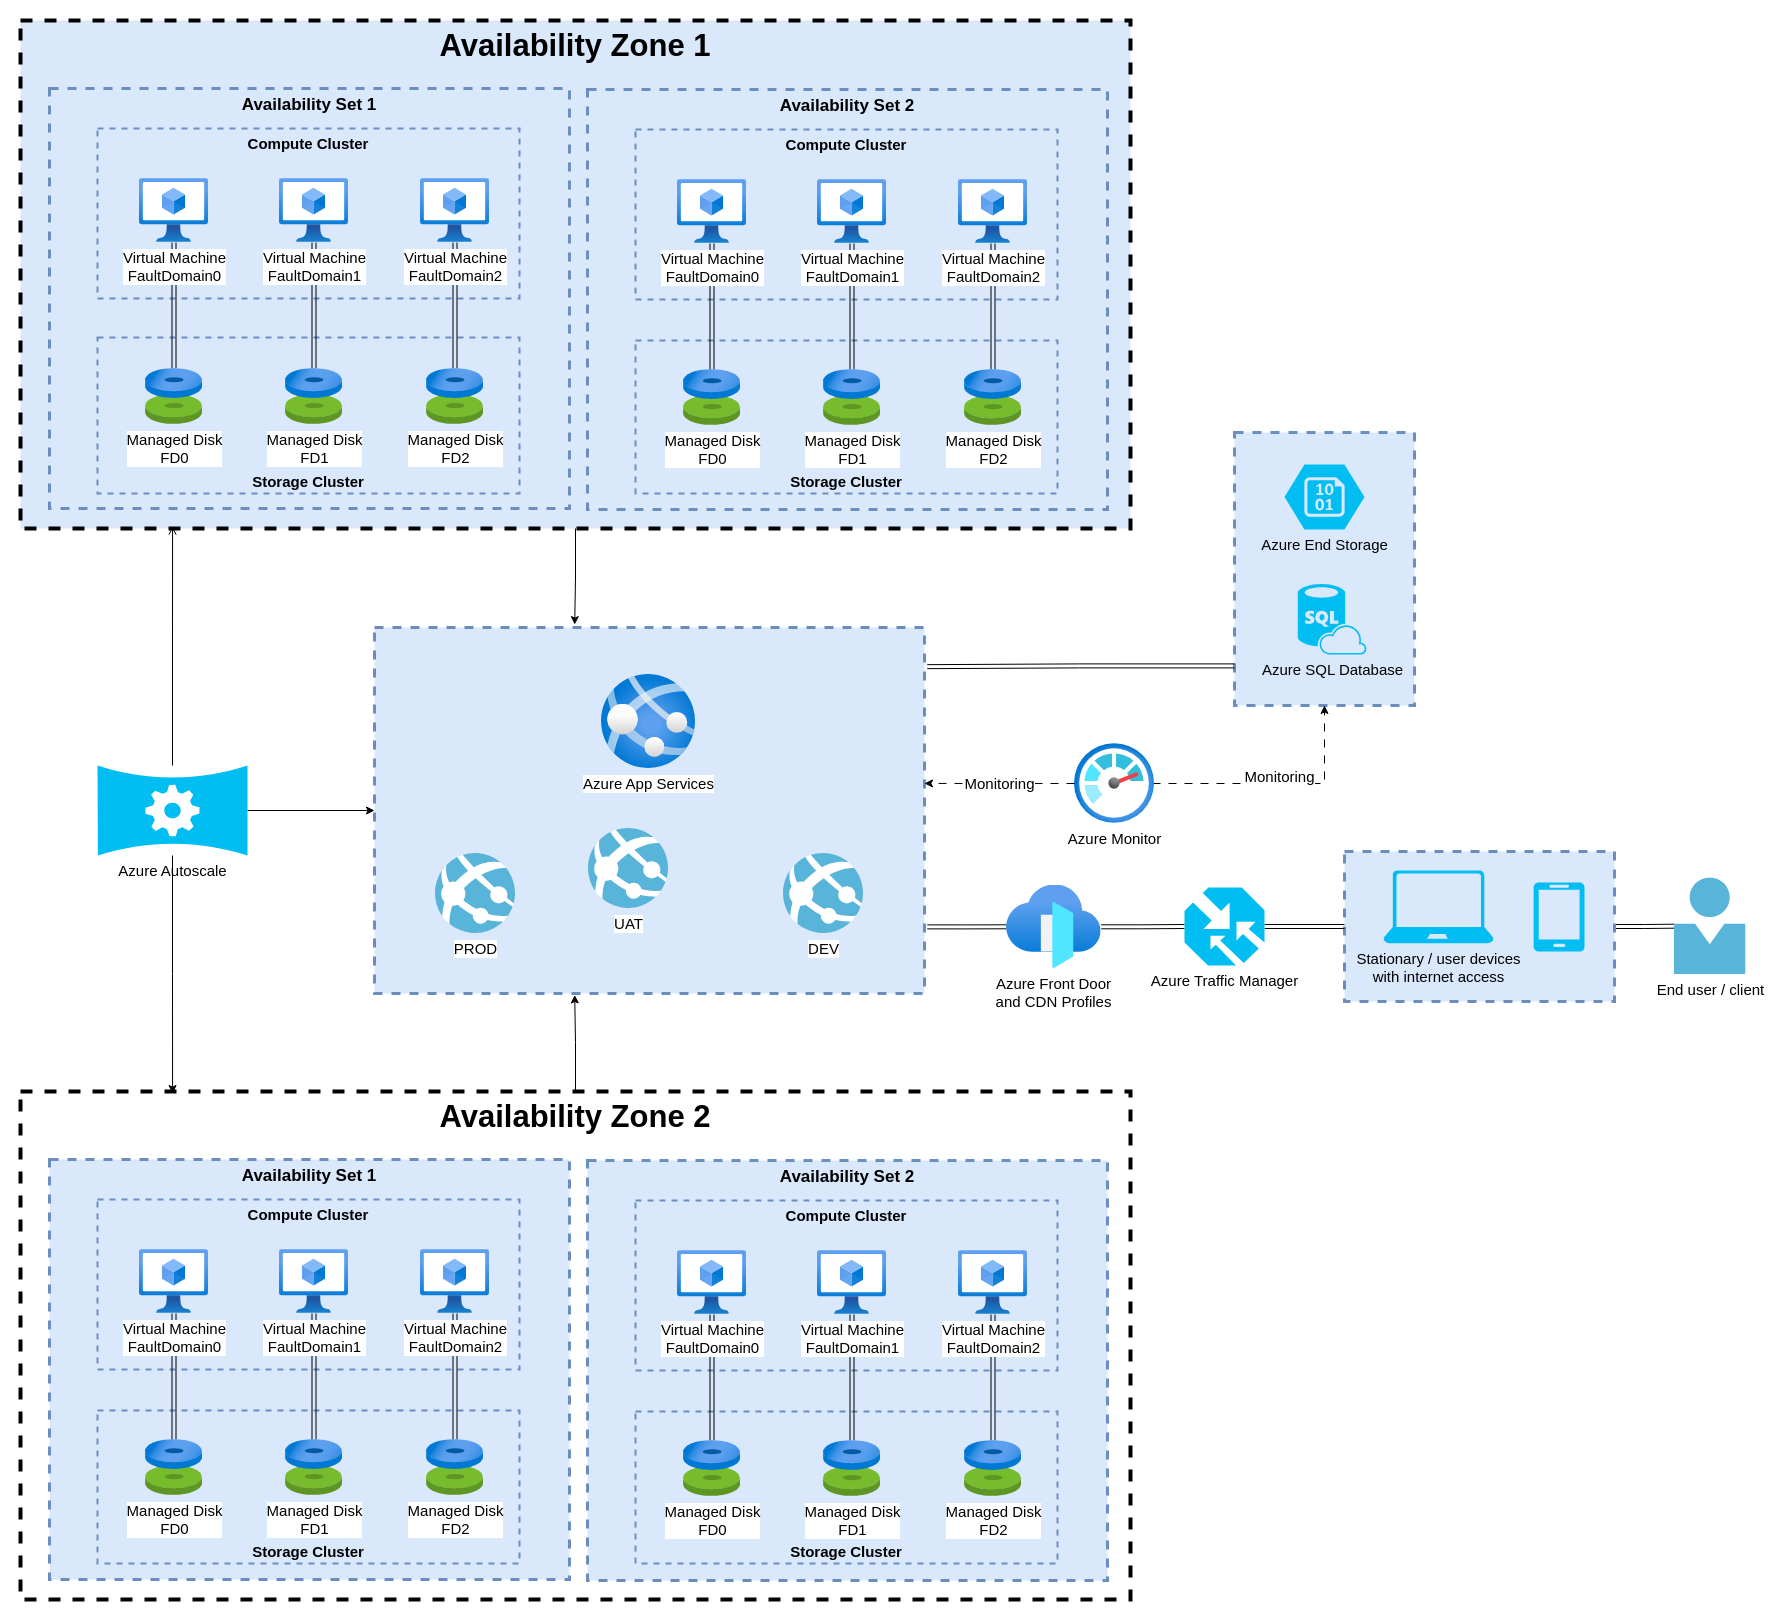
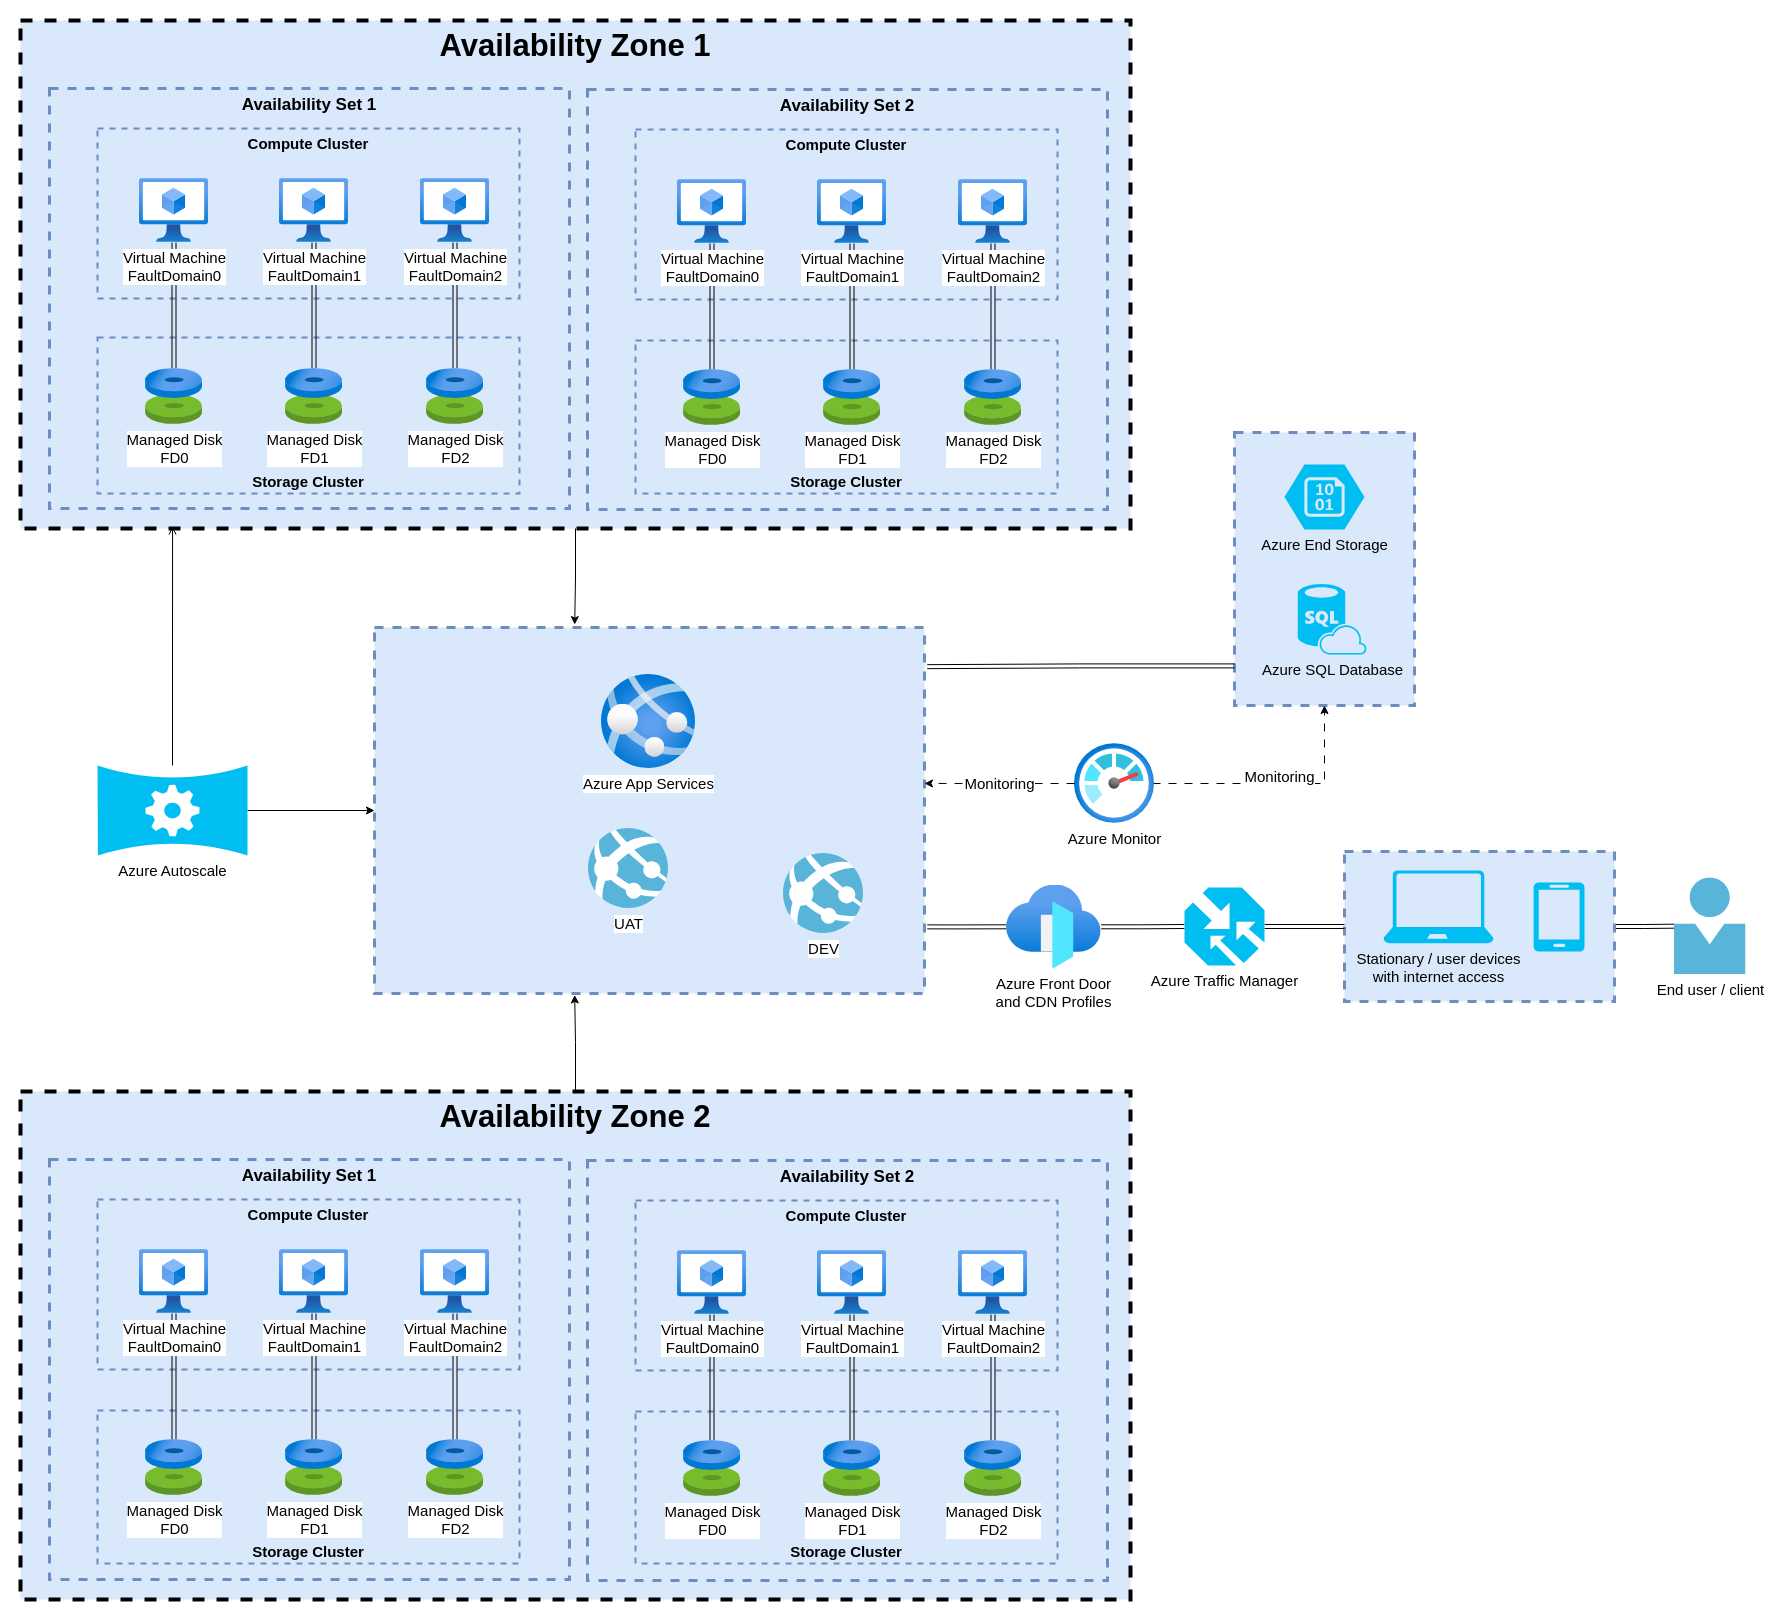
node "PROD": removed
edge "Azure Autoscale" -> "Availability Zone 2": removed
node "Availability Zone 2": fillcolor #ffffff -> #dae8fc
